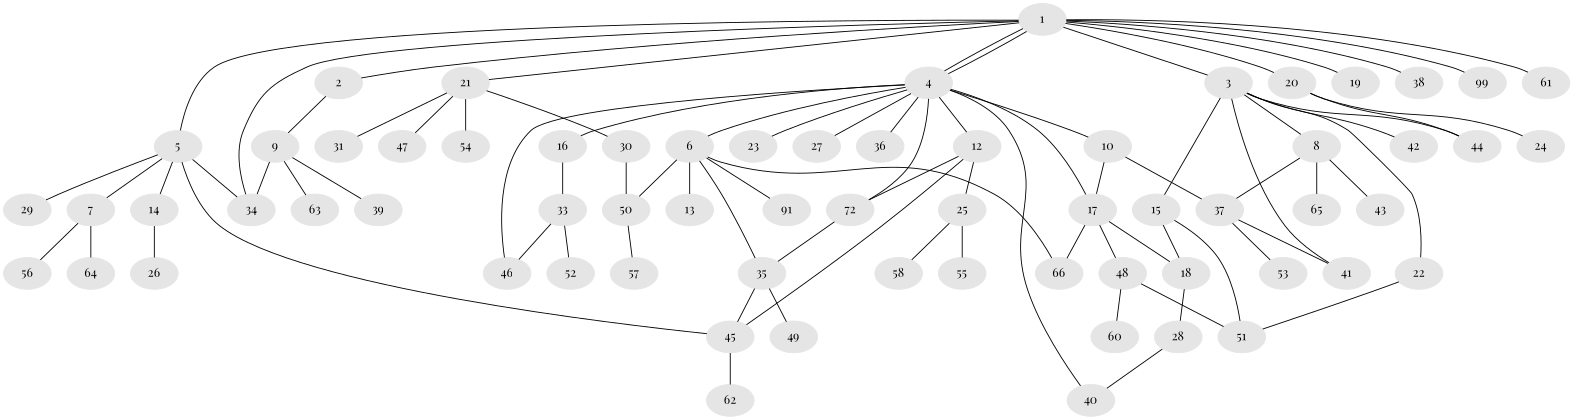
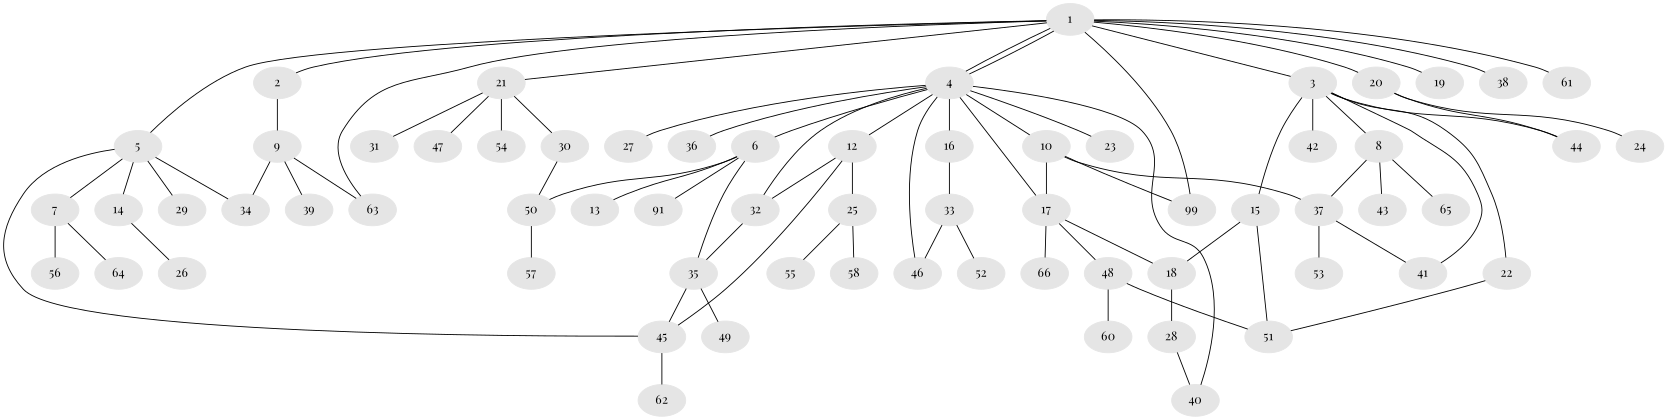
edge "1" -- "34": now "1" -- "63"
edge "6" -- "66": removed
edge "10" -- "99": added
node "72": label "72" -> "32"
